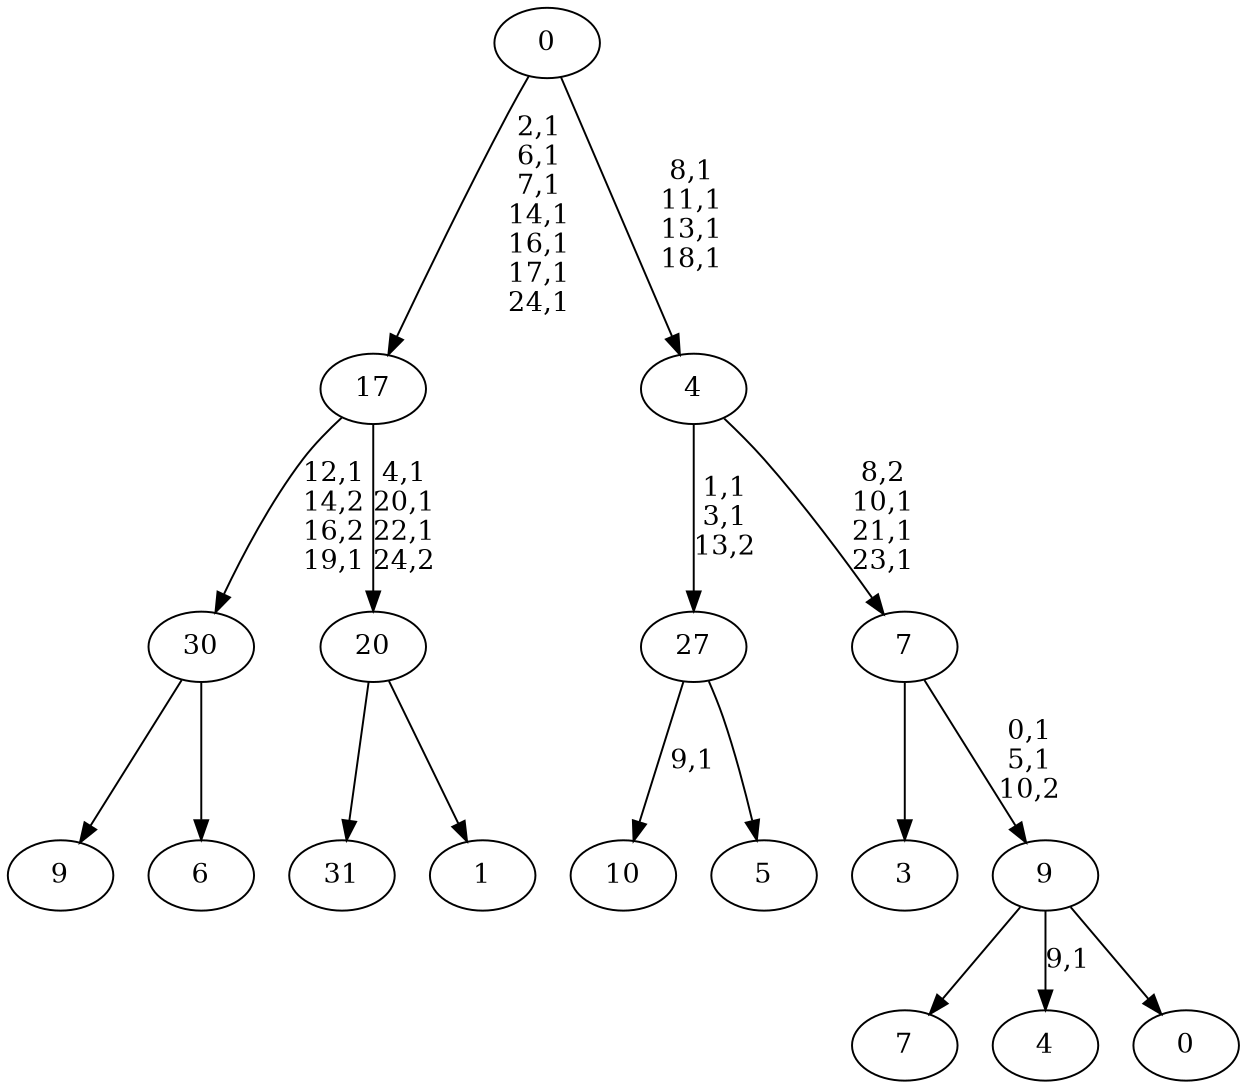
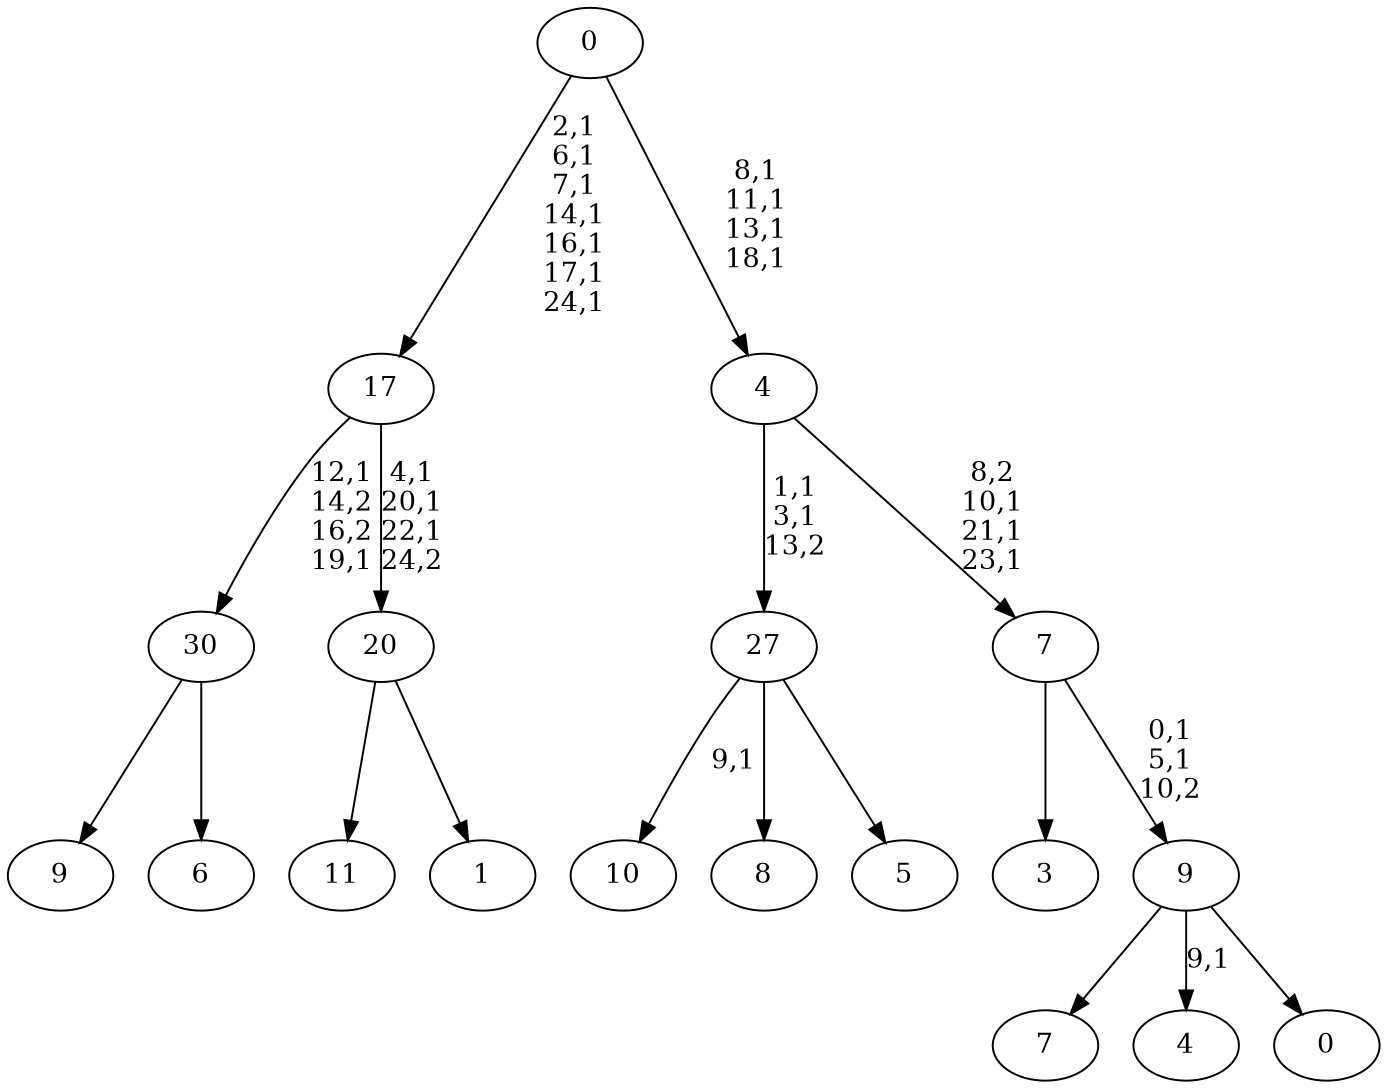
node "31": label "31" -> "11"
node "8": added
